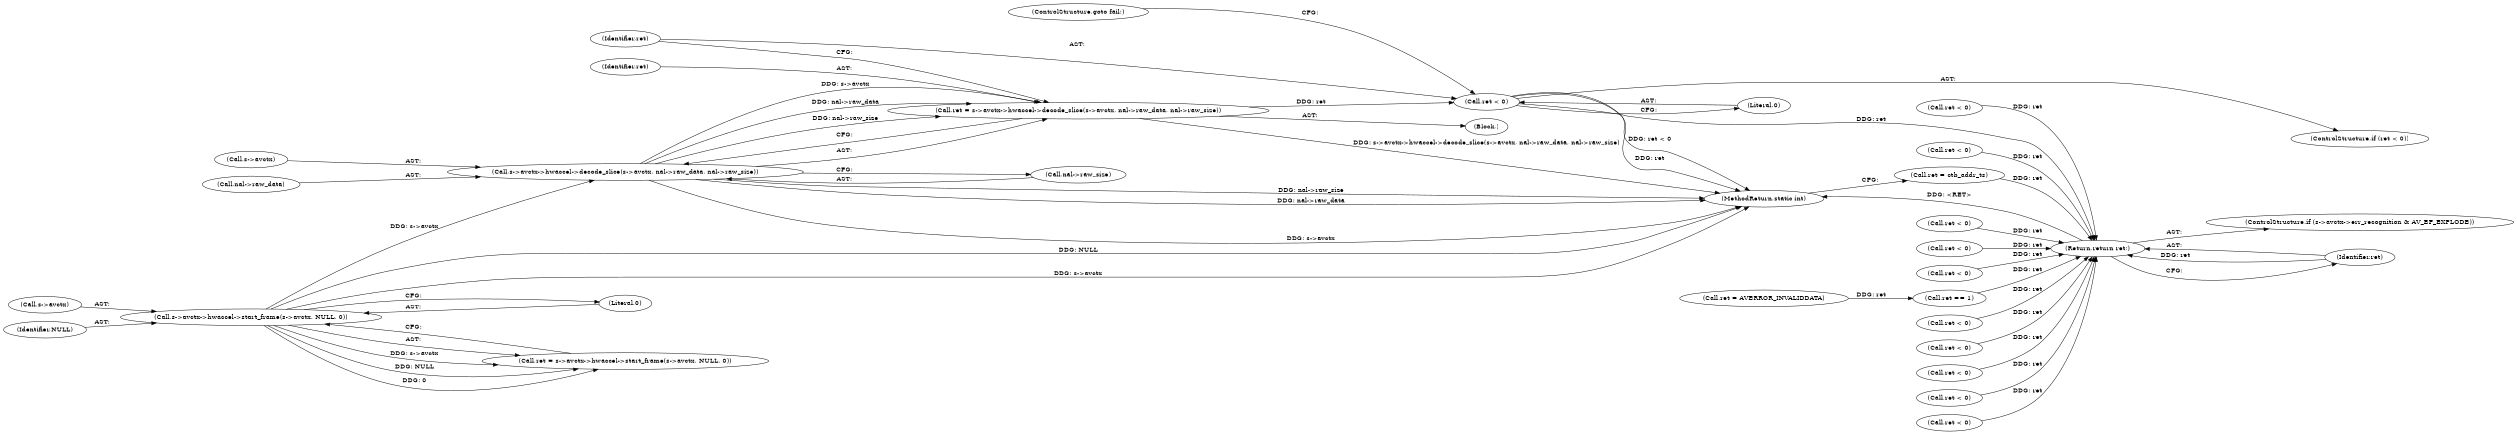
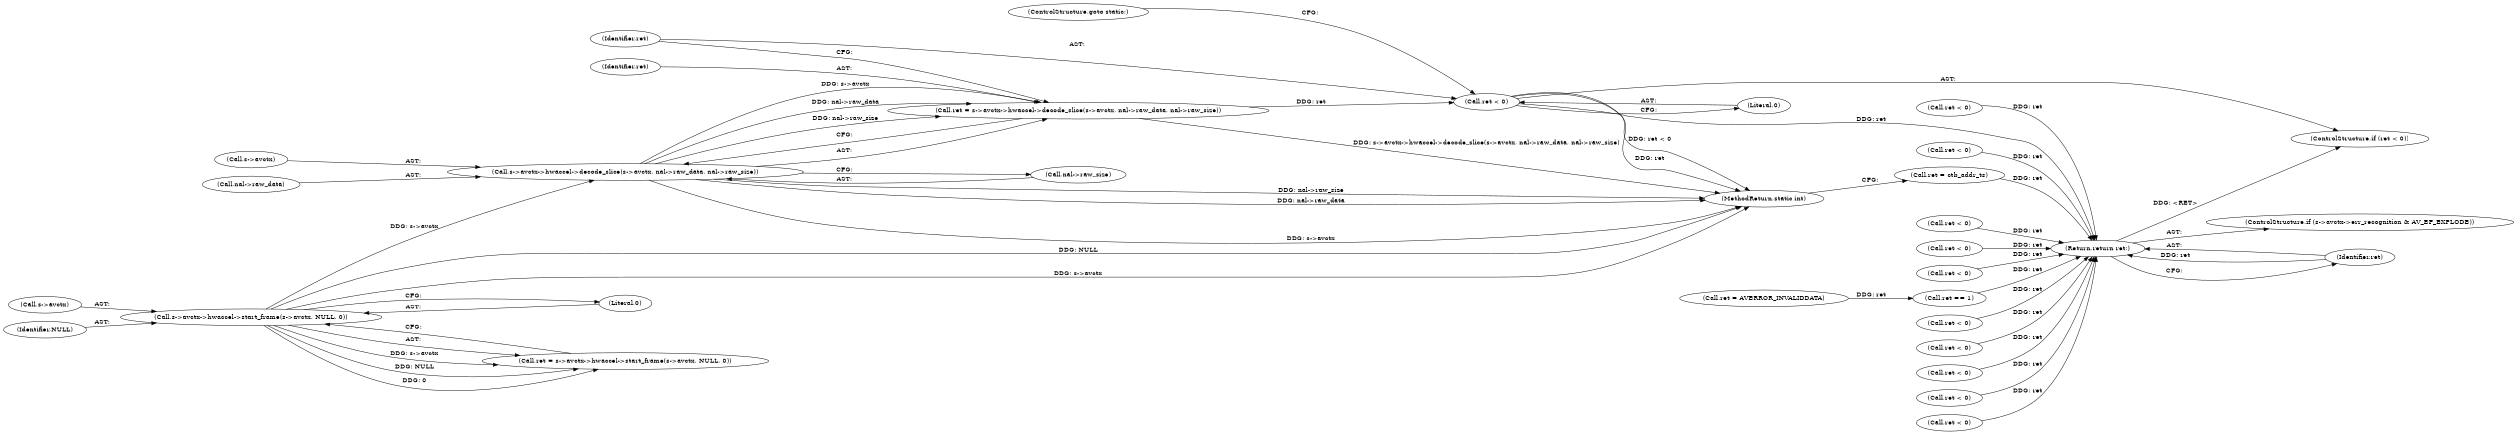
node "(ControlStructure,goto fail;)": label "(ControlStructure,goto fail;)" -> "(ControlStructure,goto static;)"
node "(Block,)": removed
edge "(Return,return ret;)" -> "(MethodReturn,static int)": now "(Return,return ret;)" -> "(ControlStructure,if (ret < 0))"
